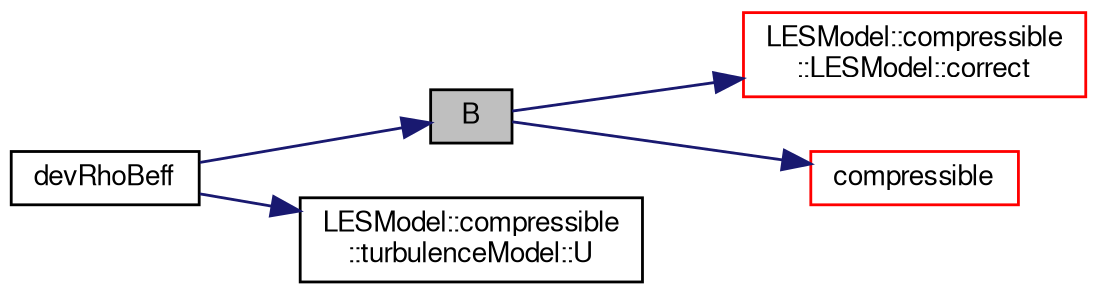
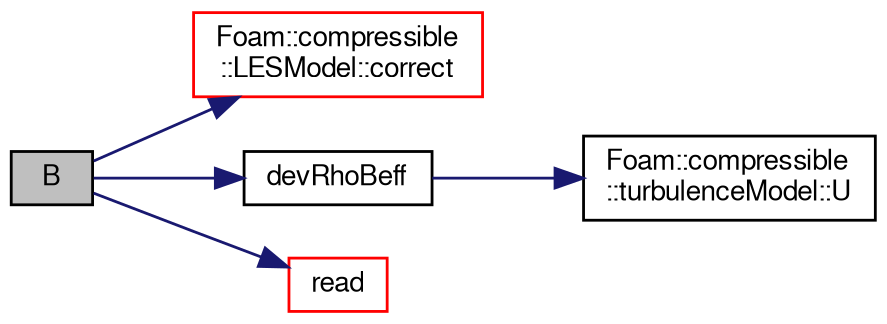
node "LESModel::compressible ::LESModel::correct": label "LESModel::compressible ::LESModel::correct" -> "Foam::compressible ::LESModel::correct"
edge "devRhoBeff" -> "B": reversed
node "compressible": label "compressible" -> "read"
node "LESModel::compressible ::turbulenceModel::U": label "LESModel::compressible ::turbulenceModel::U" -> "Foam::compressible ::turbulenceModel::U"
